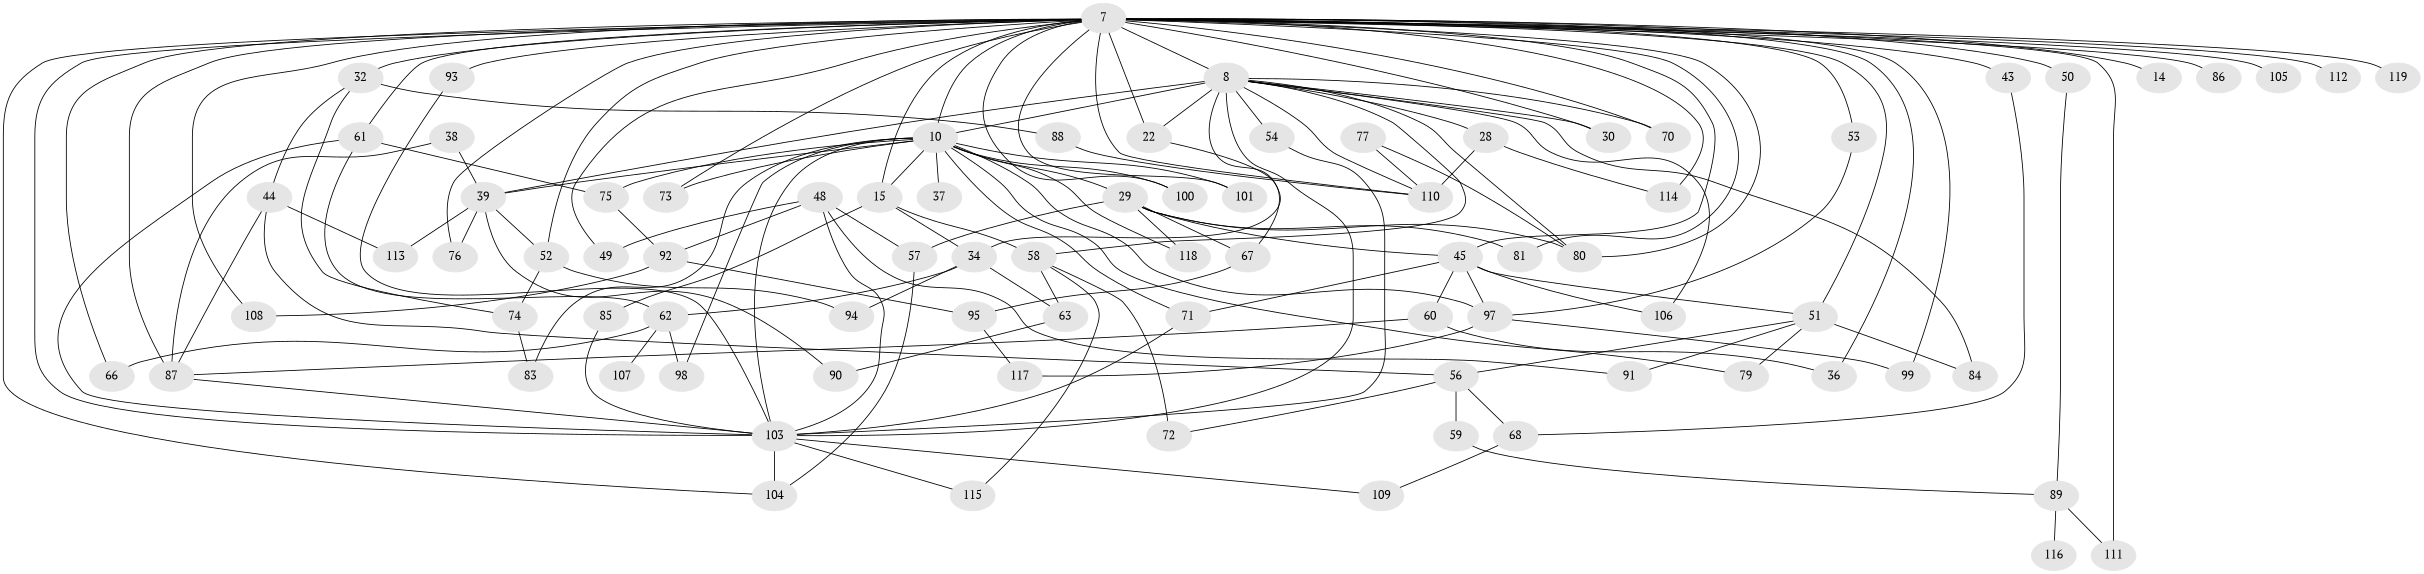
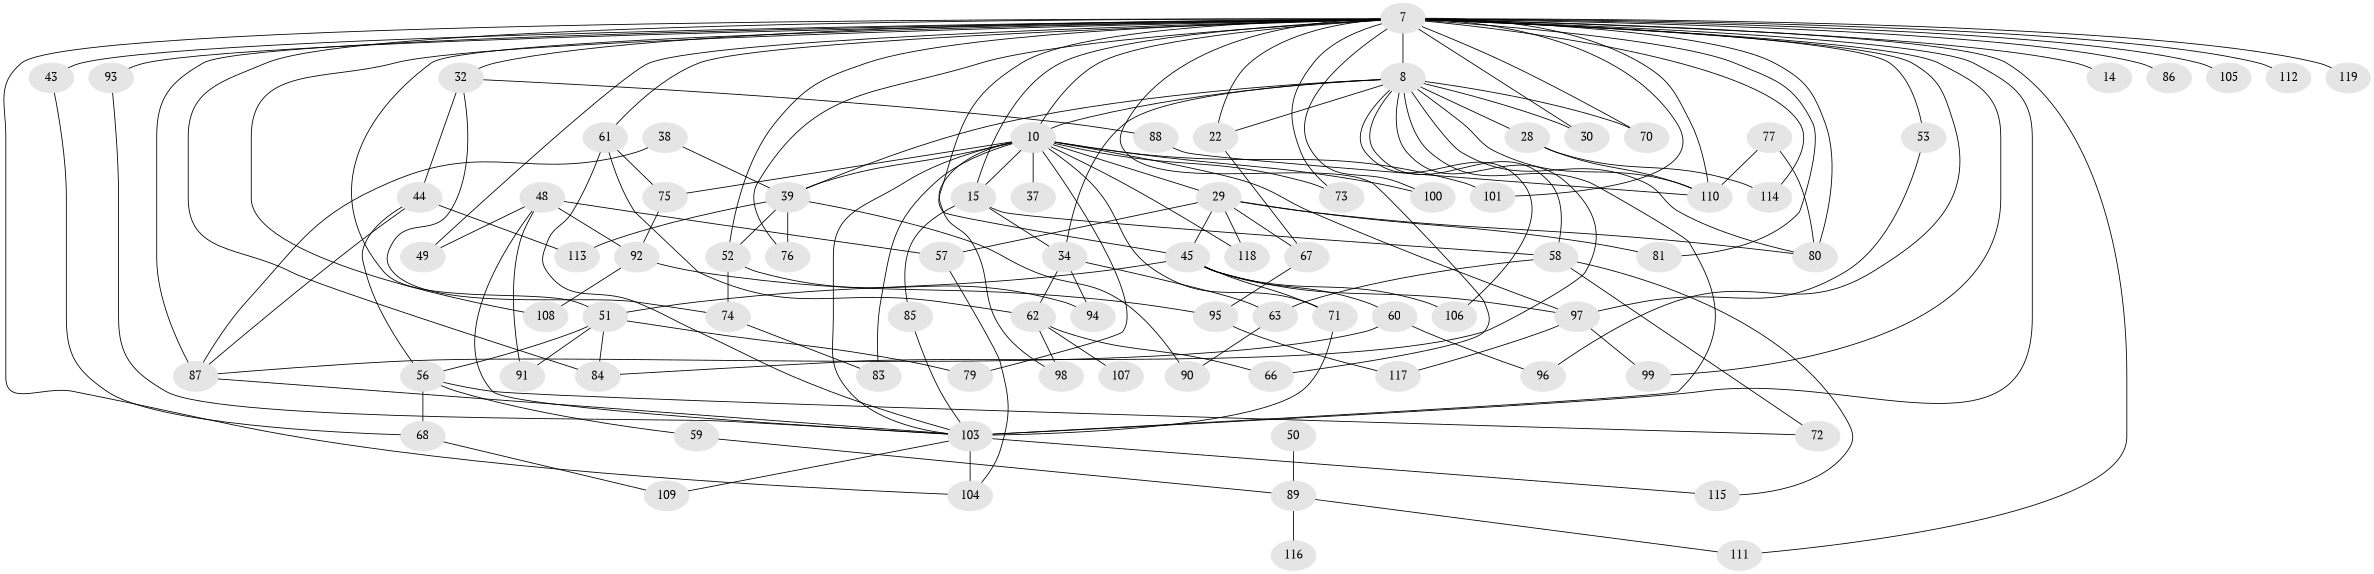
edge "7" -- "50": now "7" -- "84"
node "54": removed
node "36": label "36" -> "96"
